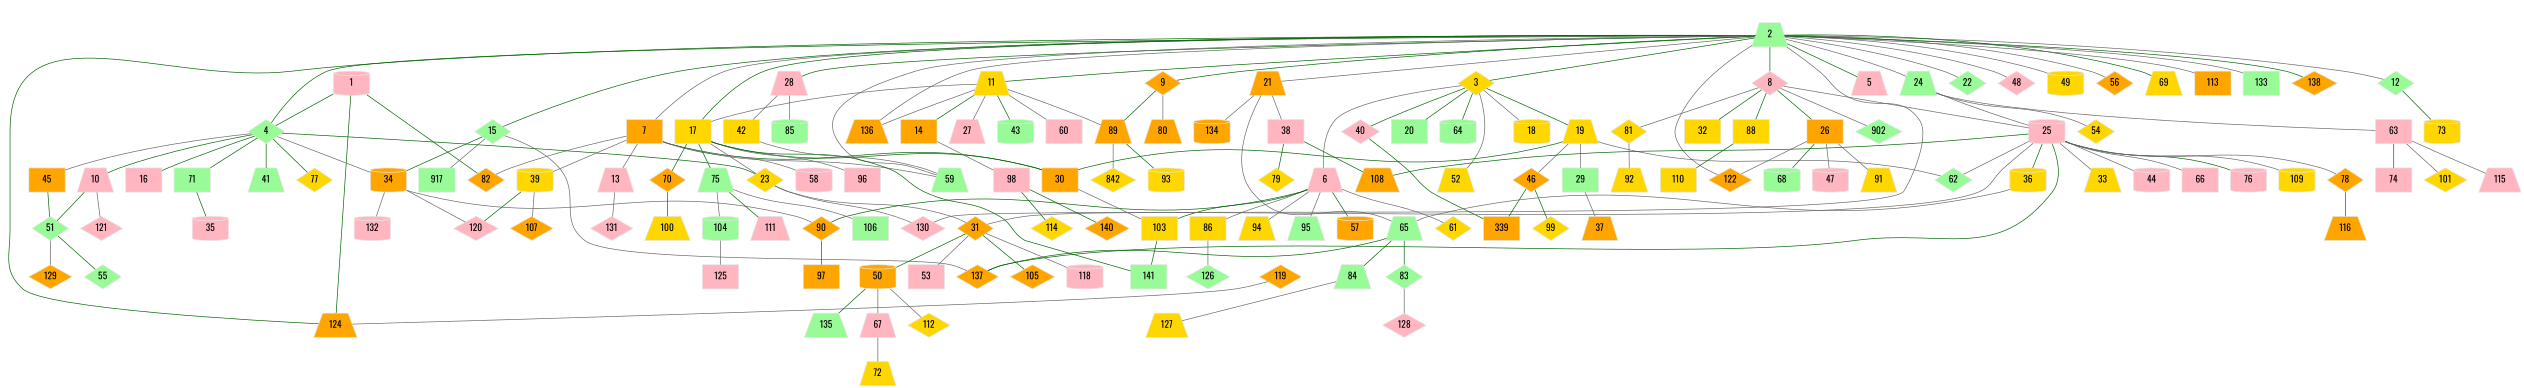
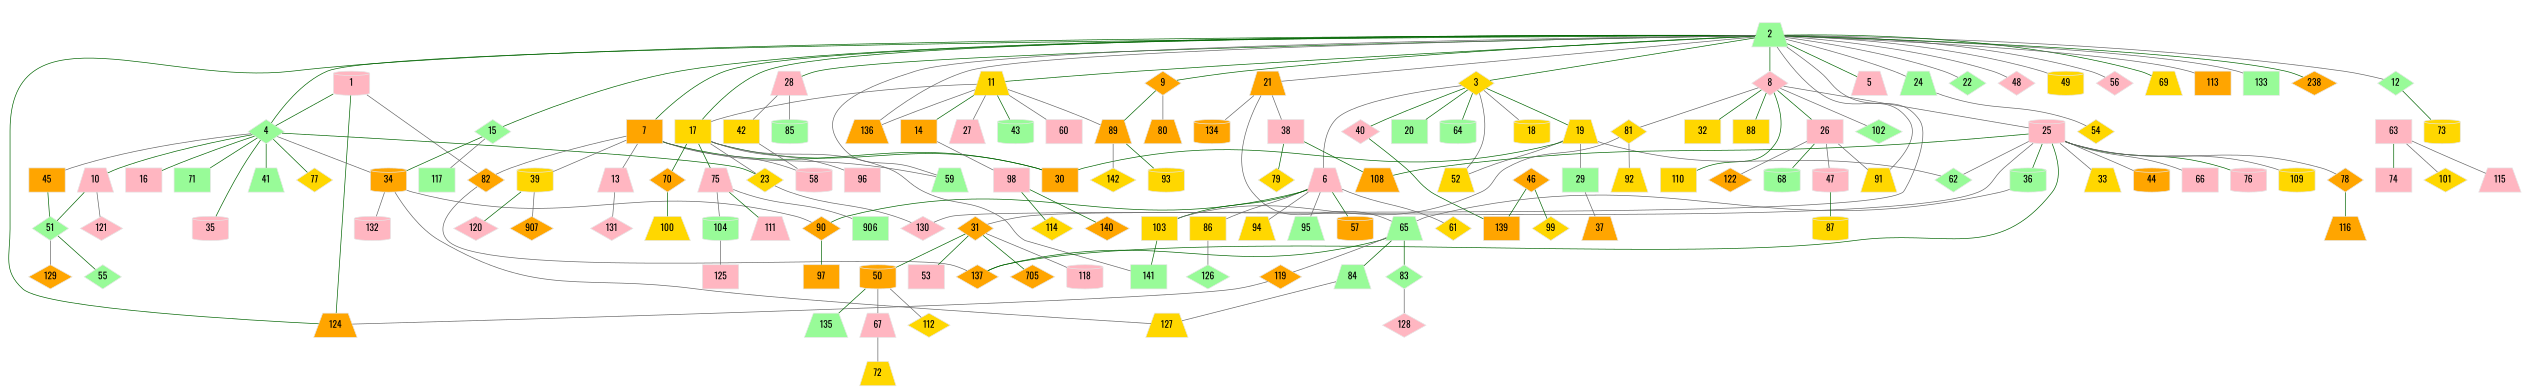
edge "2" -- "7": color gray40 -> darkgreen
node "56": fillcolor orange -> lightpink
node "138": label "138" -> "238"
edge "2" -- "122": now "2" -- "91"
edge "24" -- "25": removed
edge "24" -- "63": removed
node "26": fillcolor orange -> lightpink
node "902": label "902" -> "102"
edge "1" -- "82": color darkgreen -> gray40
edge "88" -- "110": now "8" -- "110"
edge "42" -- "59": now "42" -- "58"
edge "19" -- "46": now "19" -- "52"
node "917": label "917" -> "117"
node "75": fillcolor palegreen -> lightpink
node "842": label "842" -> "142"
node "36": fillcolor gold -> palegreen
node "44": fillcolor lightpink -> orange
edge "17" -- "141": color darkgreen -> gray40
edge "30" -- "103": now "81" -- "103"
edge "71" -- "35": now "4" -- "35"
edge "23" -- "31": removed
edge "34" -- "120": now "34" -- "127"
node "107": label "107" -> "907"
node "106": label "106" -> "906"
node "339": label "339" -> "139"
node "87": added
edge "31" -- "53": color gray40 -> darkgreen
edge "15" -- "137": now "82" -- "137"
edge "65" -- "119": added
node "105": label "105" -> "705"
